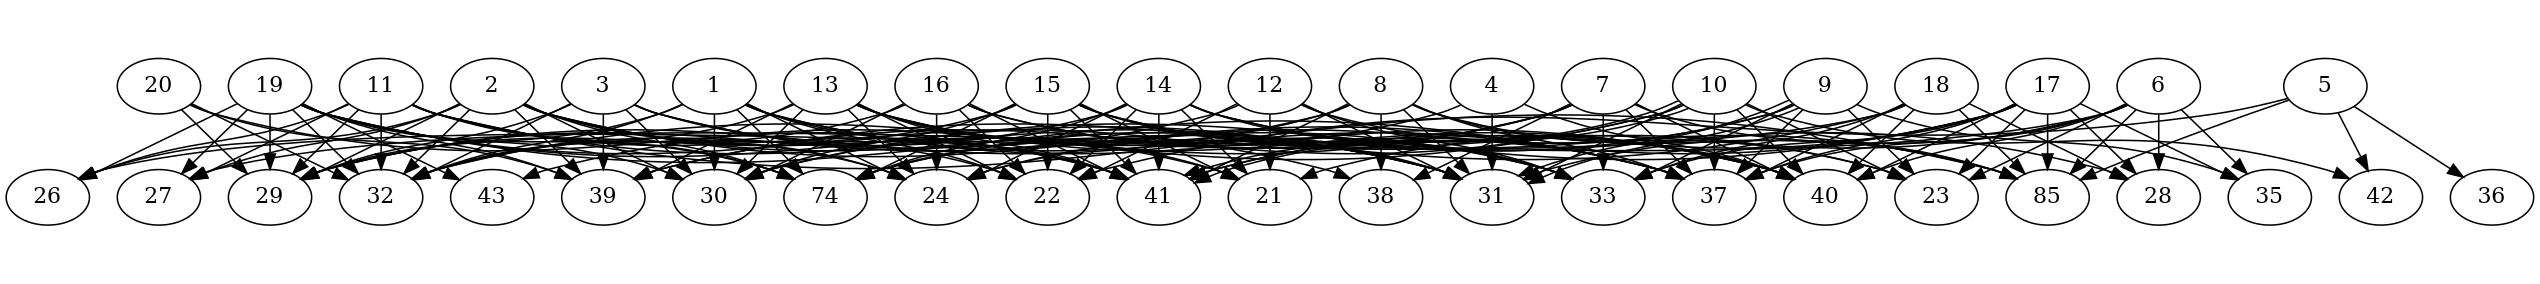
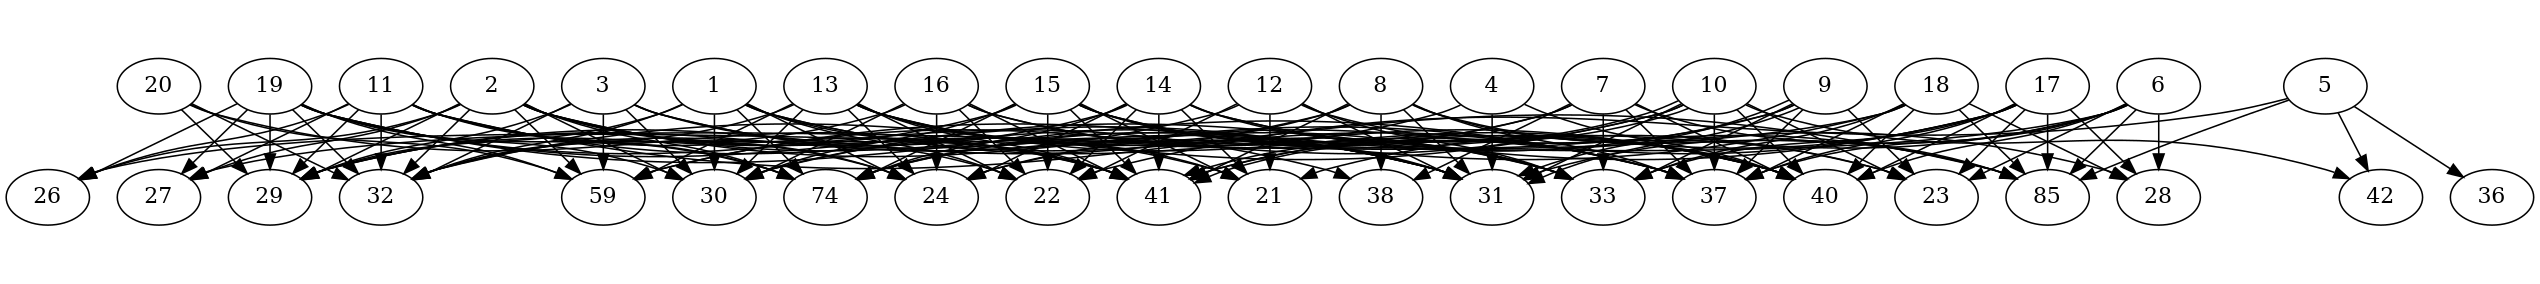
node "43": removed
node "39": label "39" -> "59"
node "35": removed
